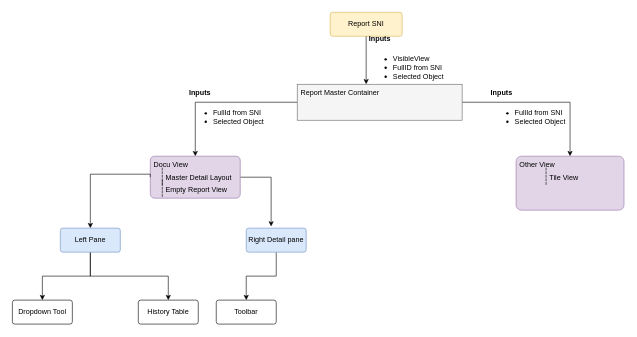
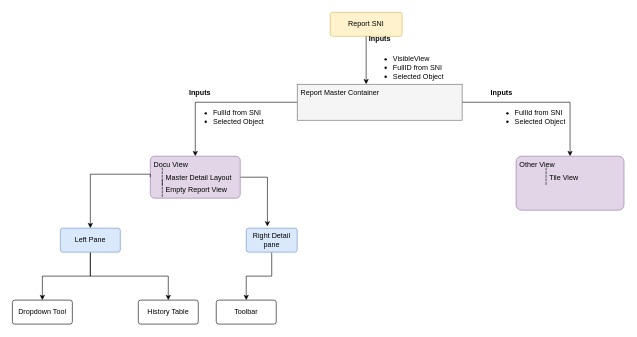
node "Right Detail pane": size 60x24 -> 51x24
